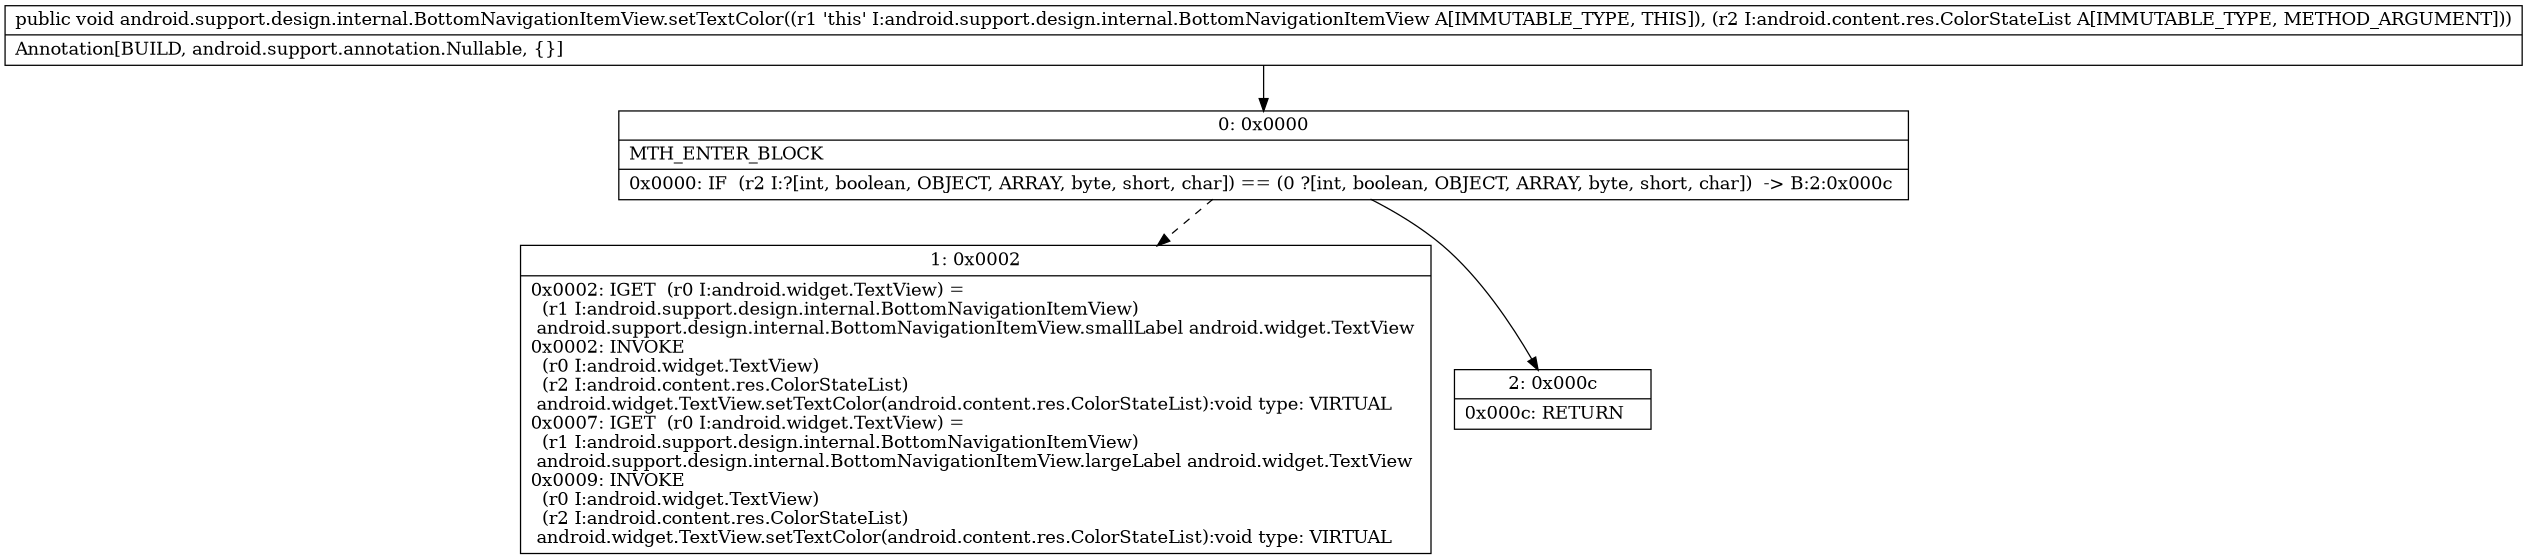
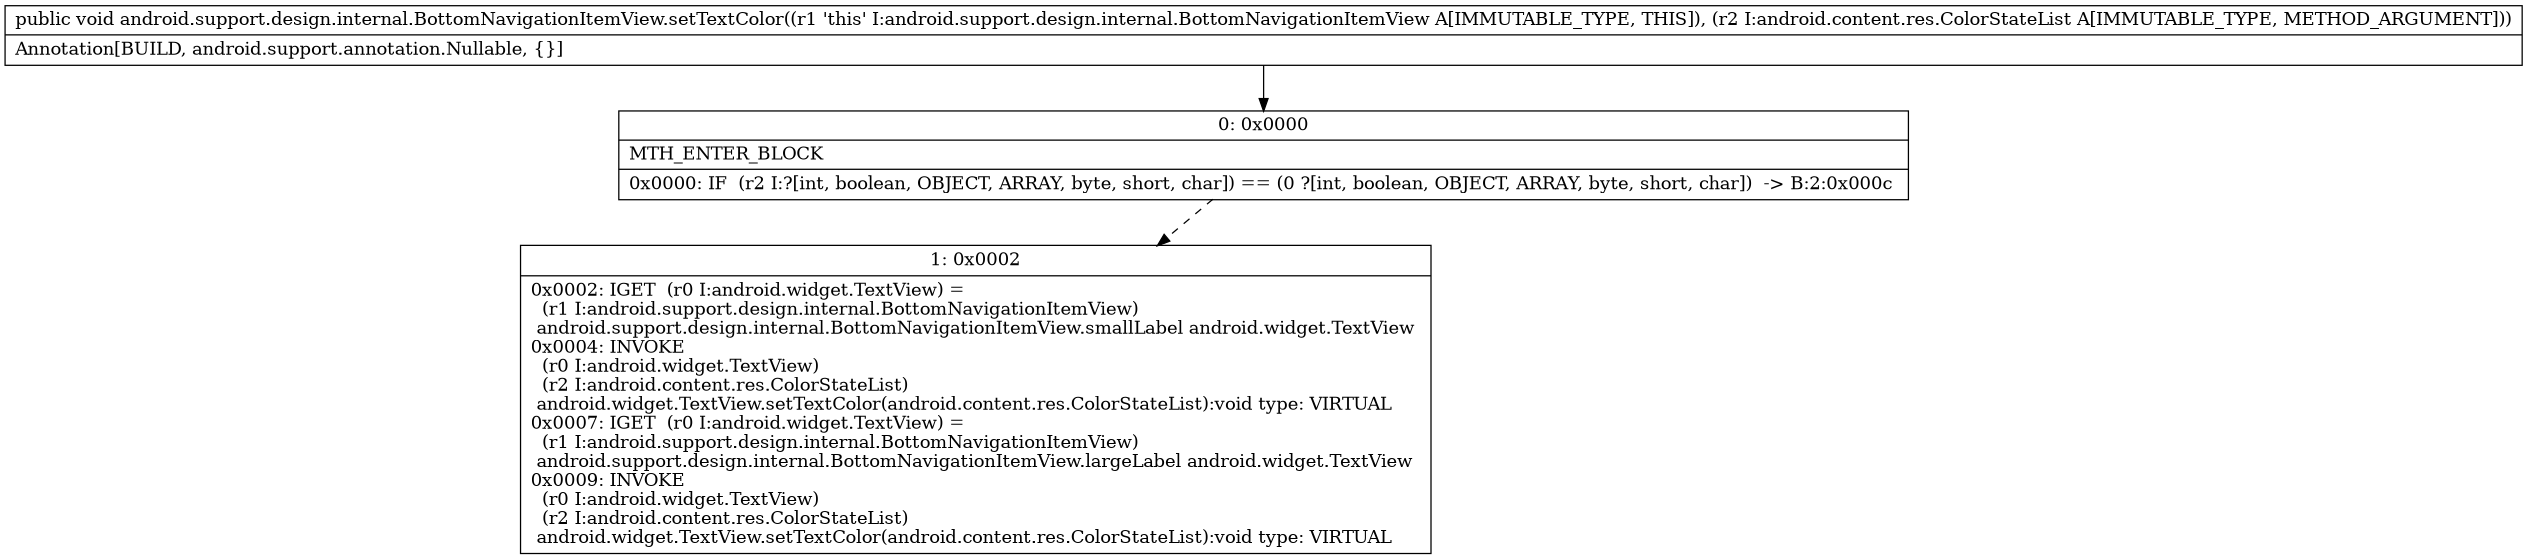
node "1: 0x0002": text "0x0002: INVOKE" -> "0x0004: INVOKE"
node "2: 0x000c": removed
